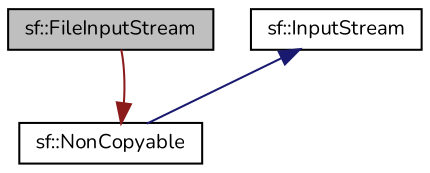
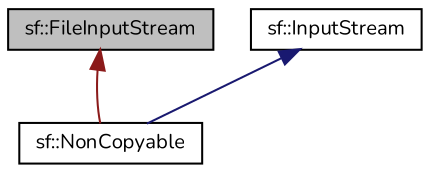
edge "sf::FileInputStream" -> "sf::NonCopyable": reversed
